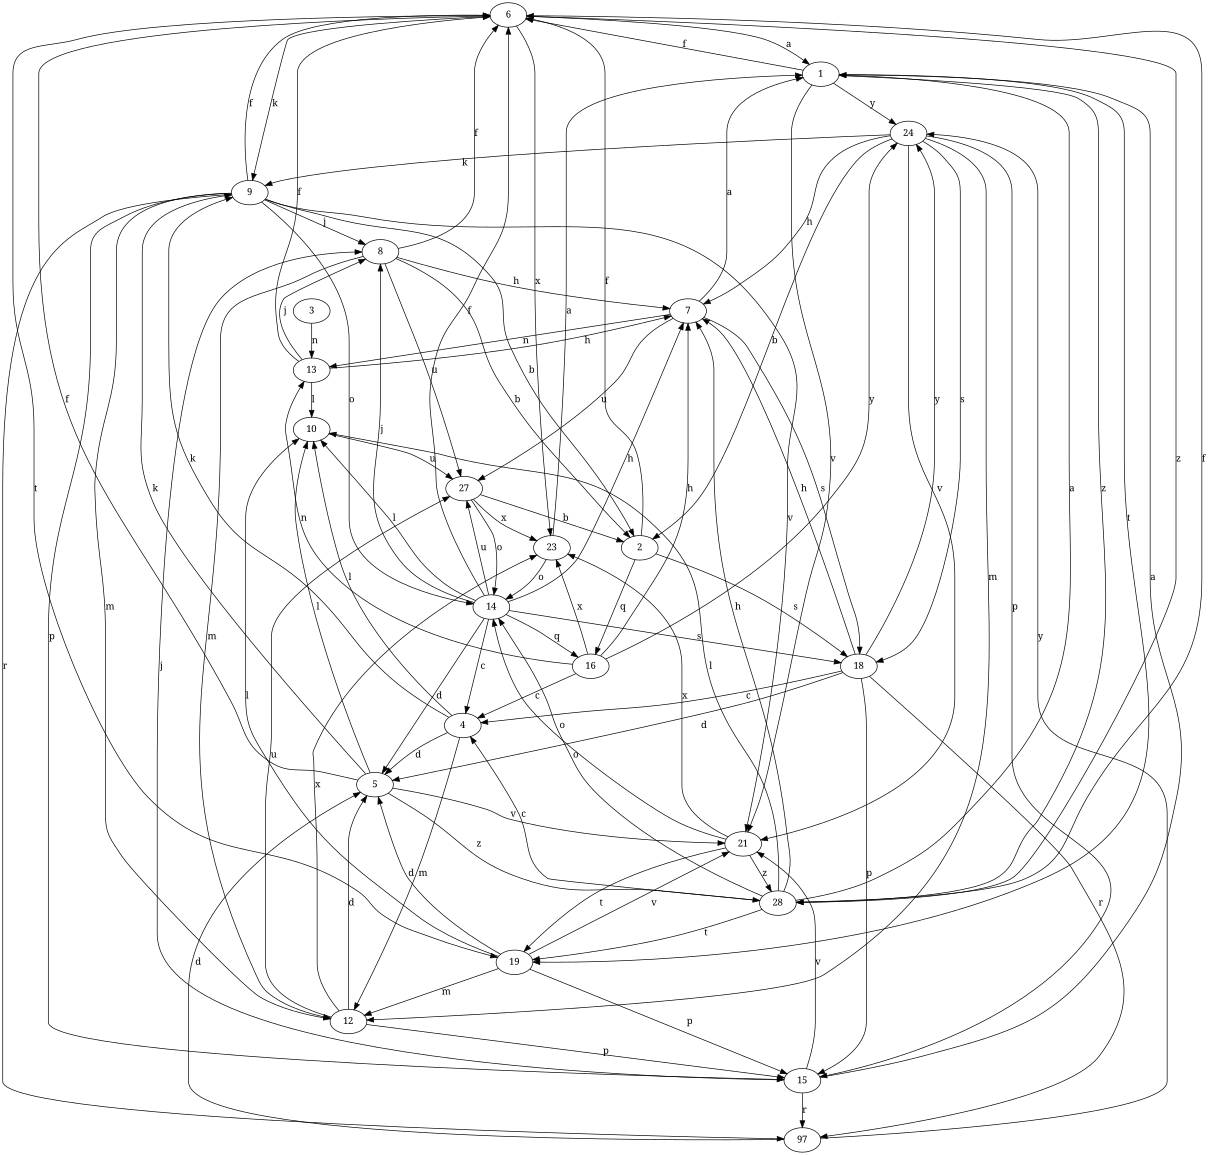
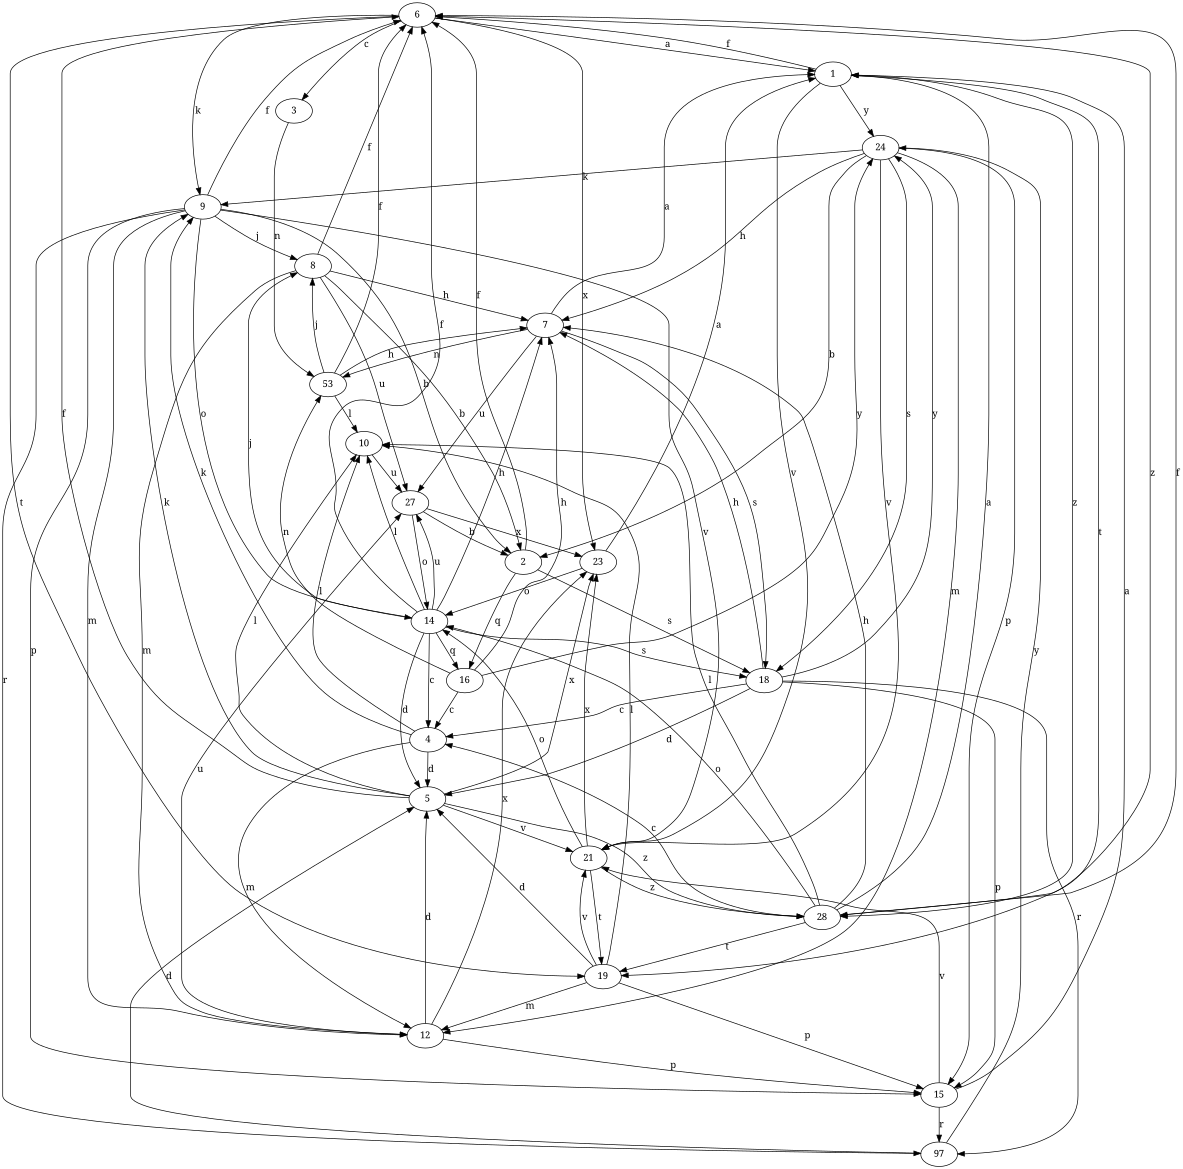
edge "6" -> "3": added, label "c"
node "13": label "13" -> "53"
edge "16" -> "23": now "5" -> "23"
edge "15" -> "8": removed, label "j"
